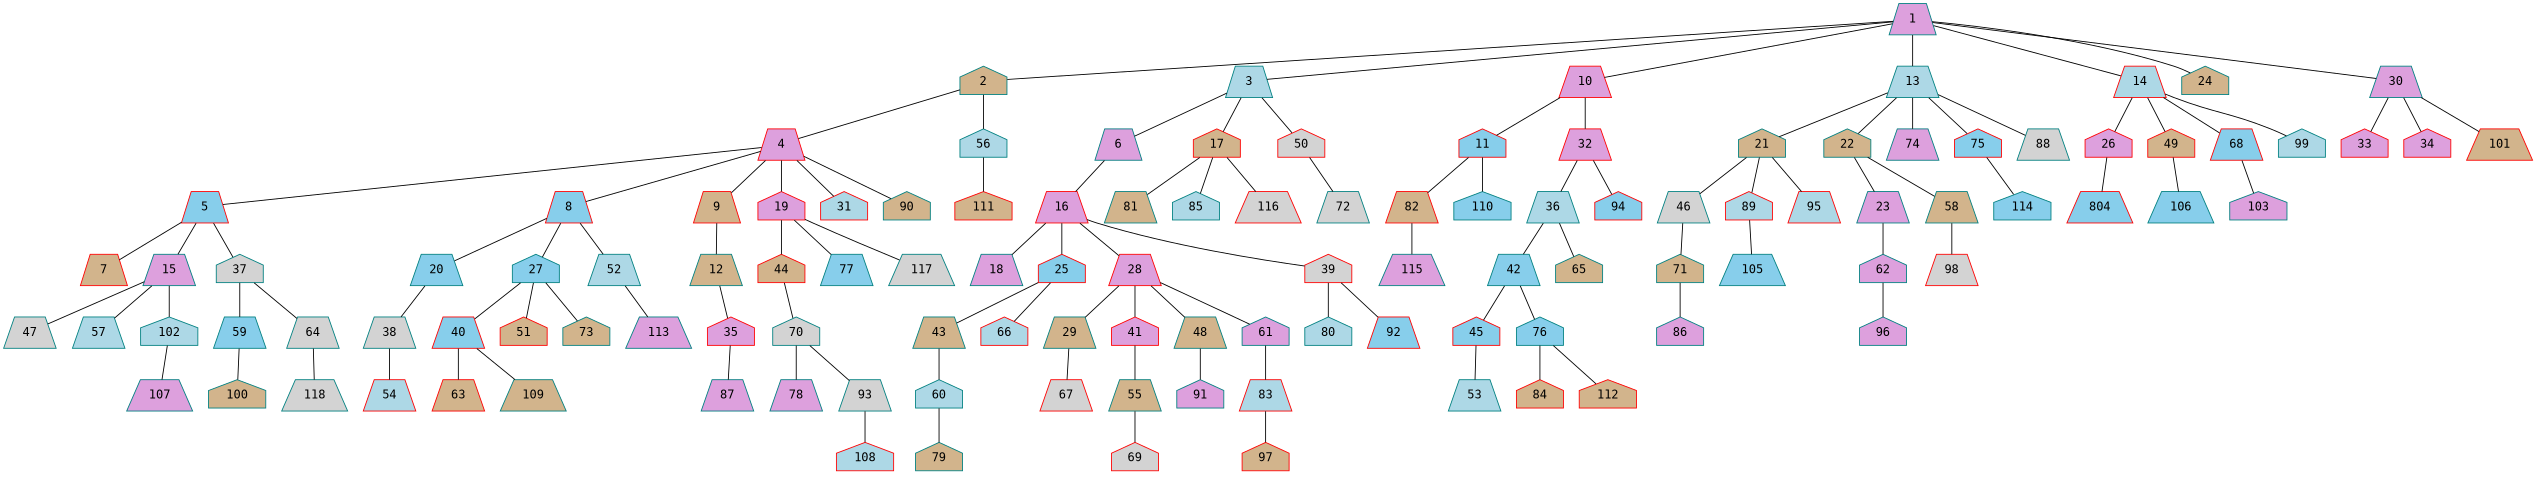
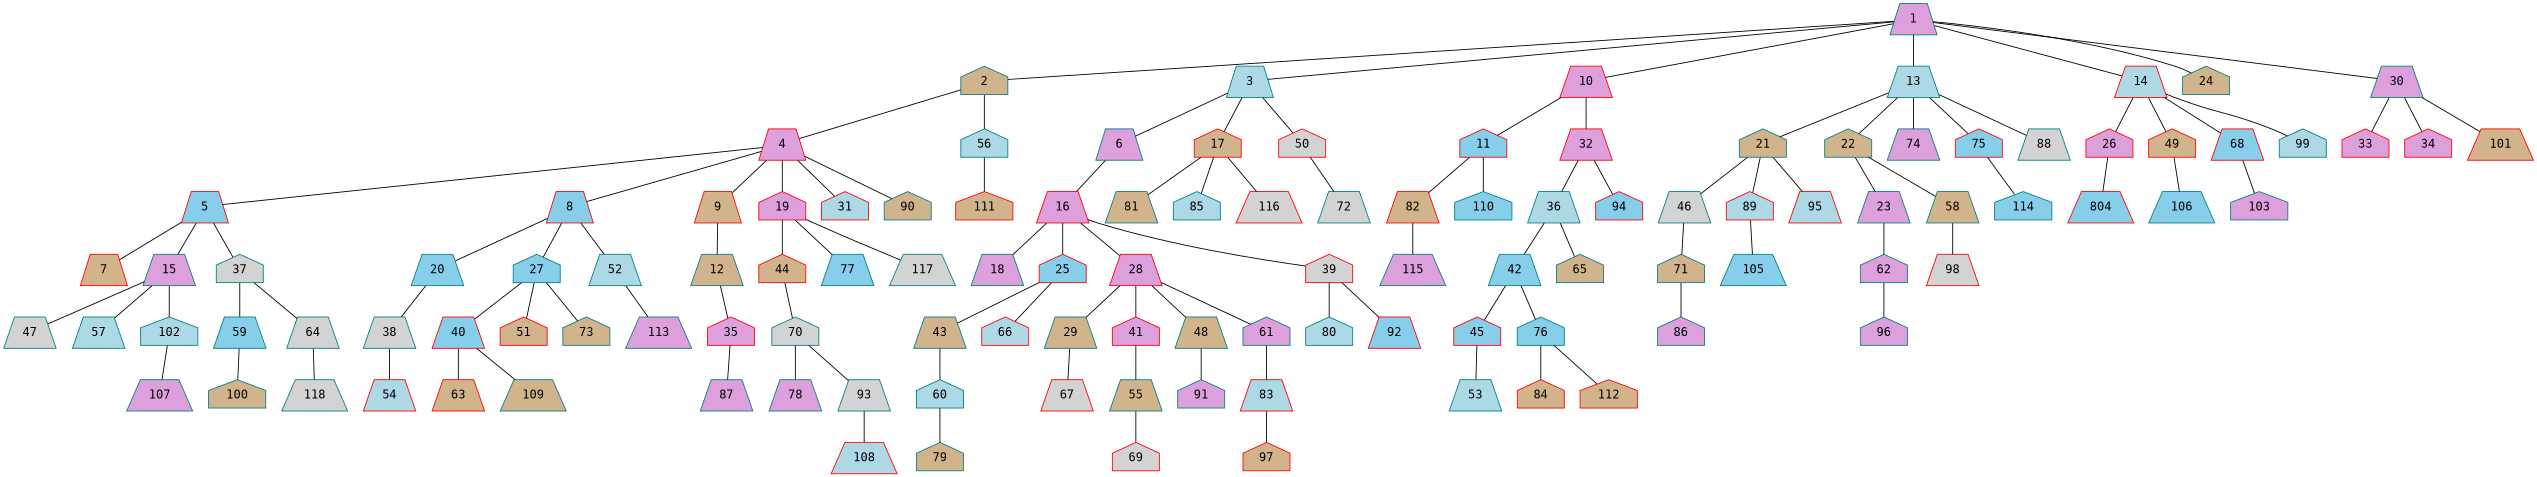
node "108": shape house -> trapezium
